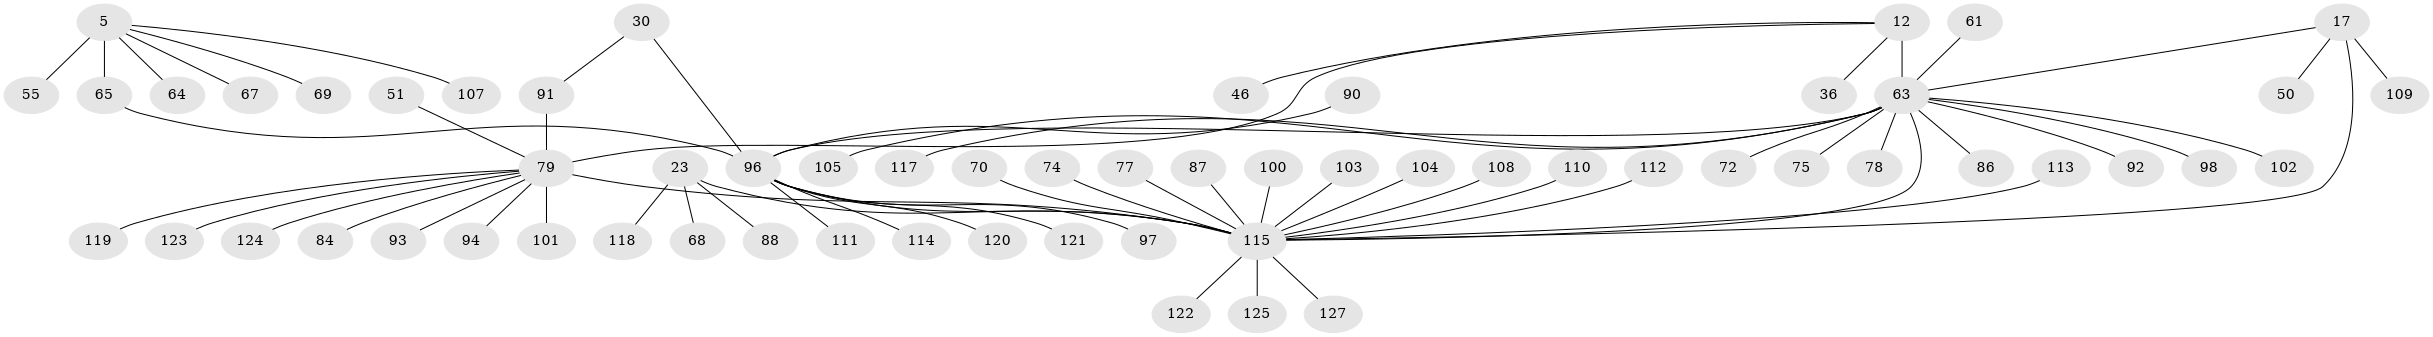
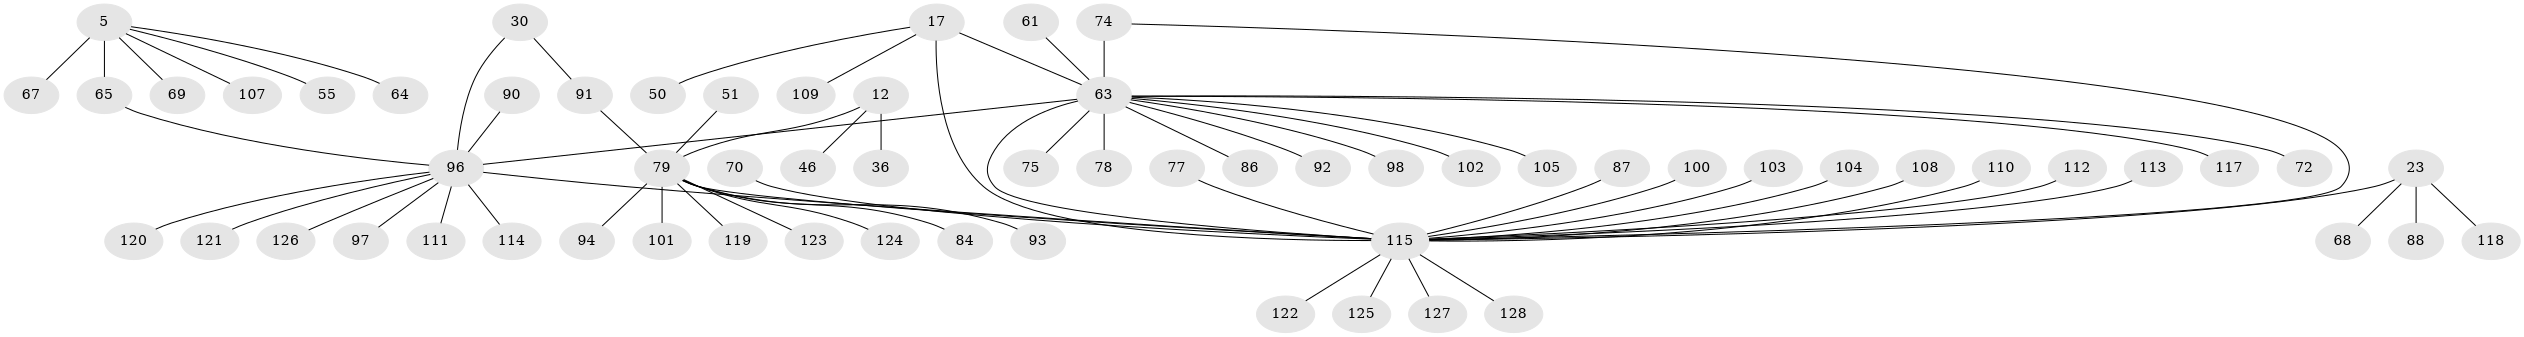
edge "12" -- "63": now "74" -- "63"
node "126": added
node "128": added
